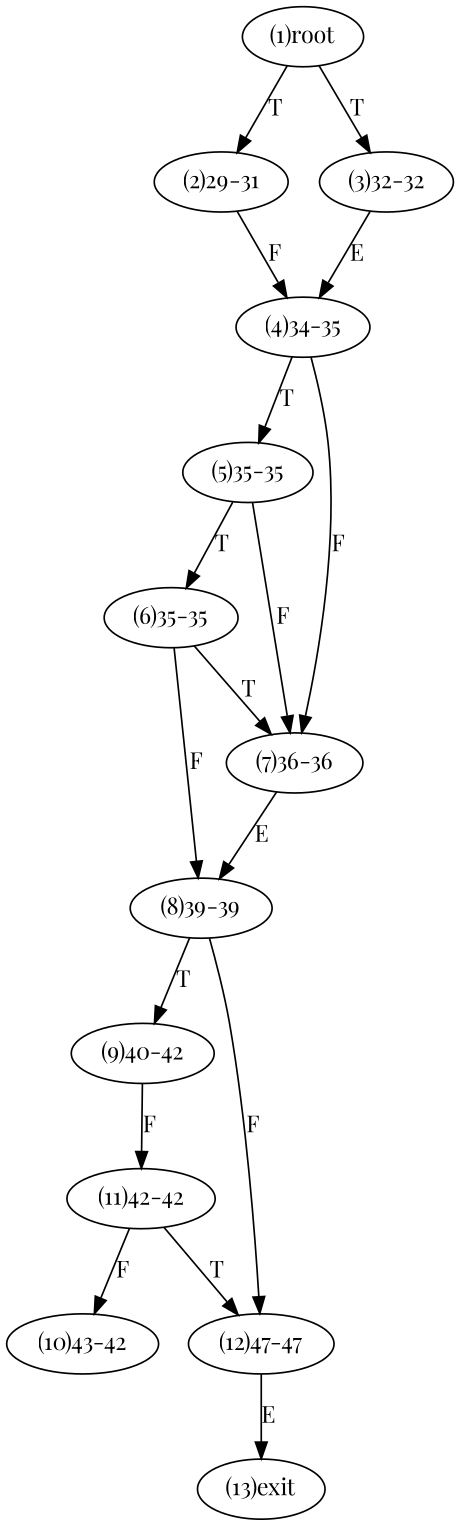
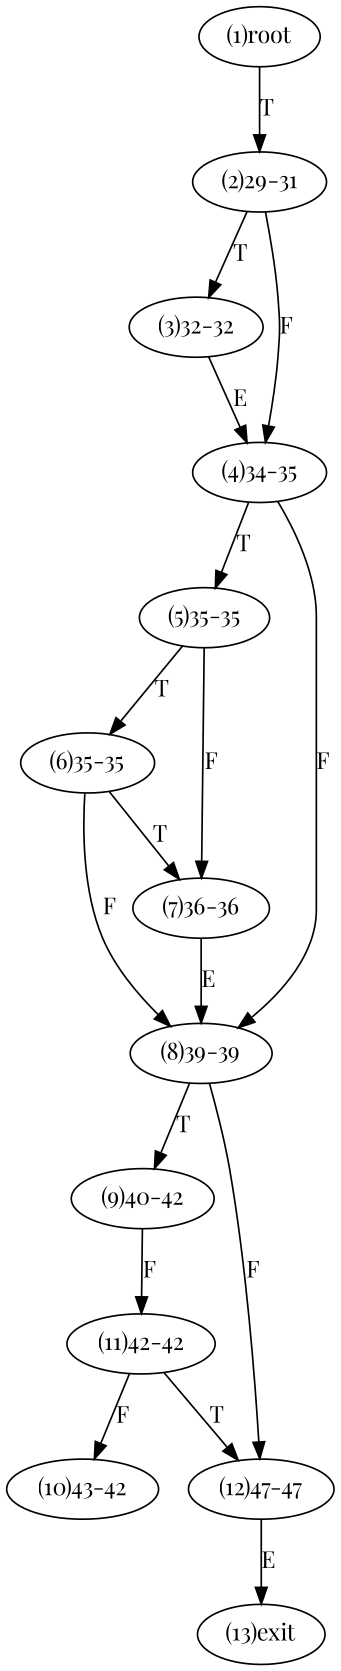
edge "(1)root" -> "(3)32-32": now "(2)29-31" -> "(3)32-32"
edge "(4)34-35" -> "(7)36-36": now "(4)34-35" -> "(8)39-39"
